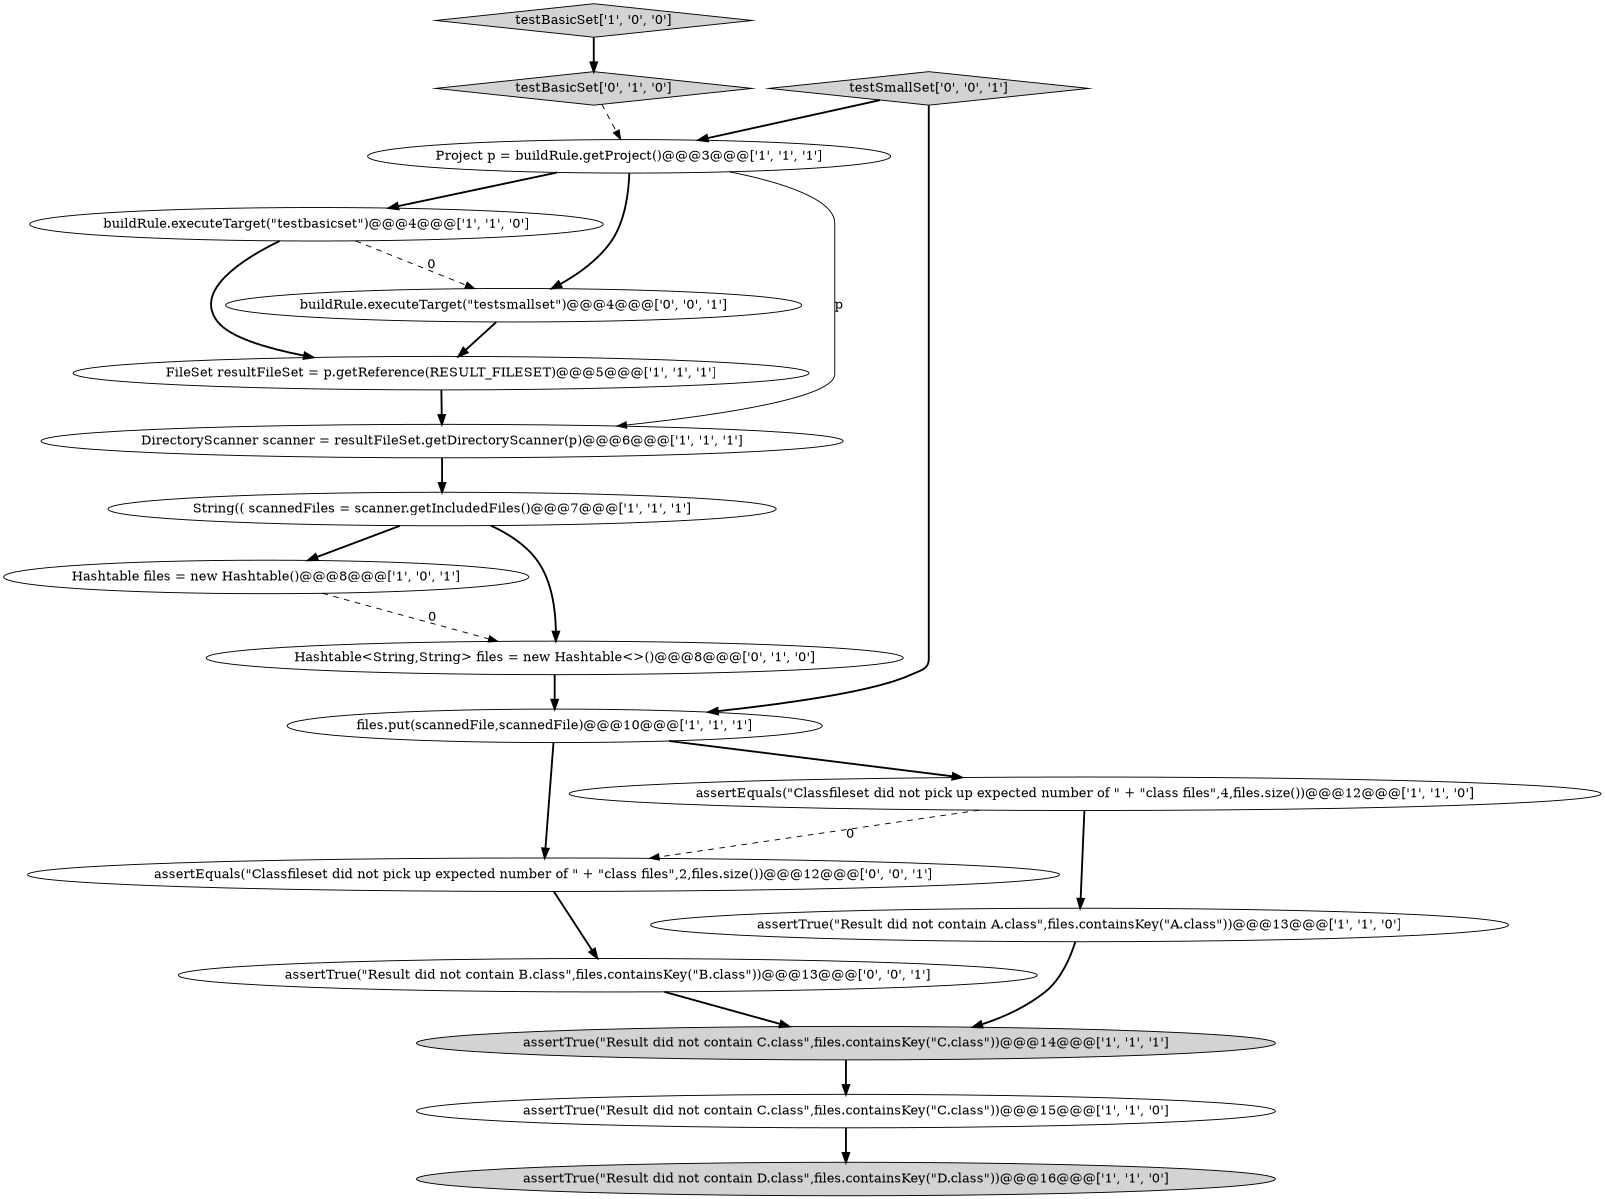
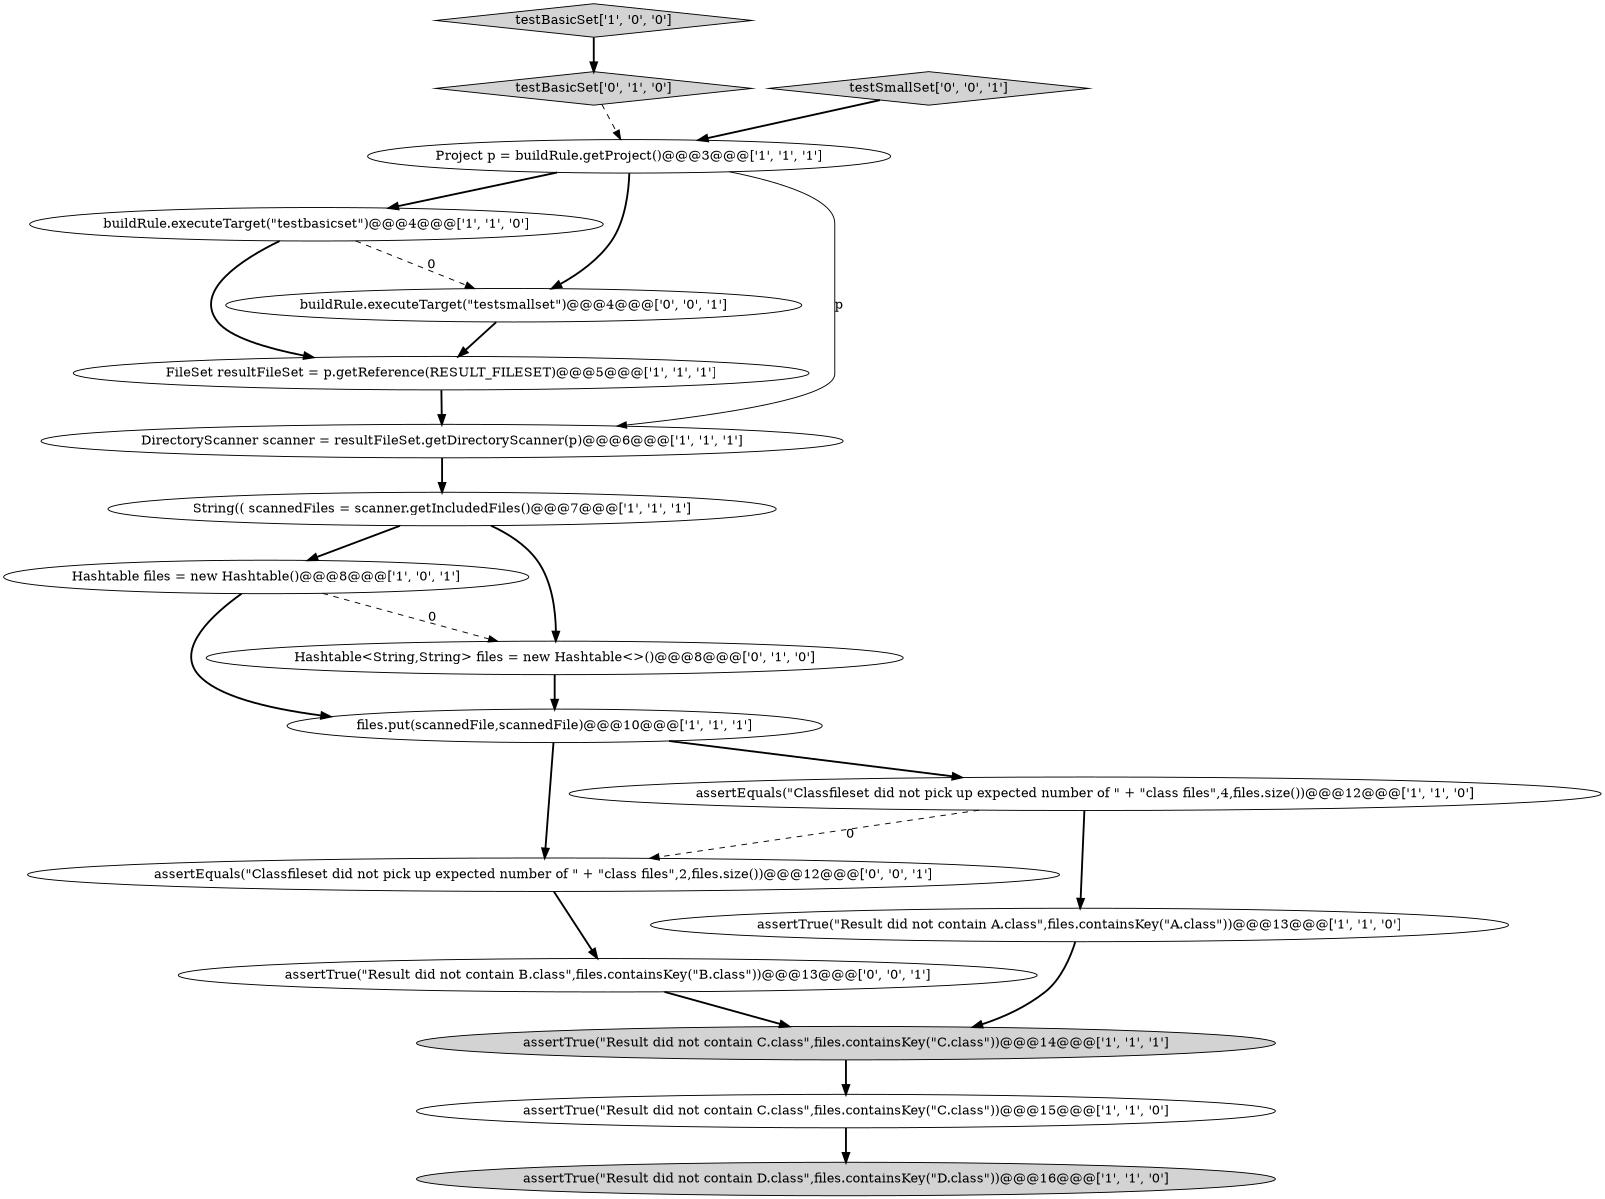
edge "testSmallSet['0', '0', '1']" -> "files.put(scannedFile,scannedFile)@@@10@@@['1', '1', '1']": now "Hashtable files = new Hashtable()@@@8@@@['1', '0', '1']" -> "files.put(scannedFile,scannedFile)@@@10@@@['1', '1', '1']"
